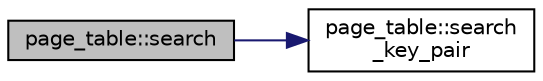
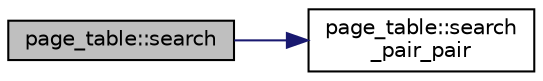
node "page_table::search _key_pair": label "page_table::search _key_pair" -> "page_table::search _pair_pair"
